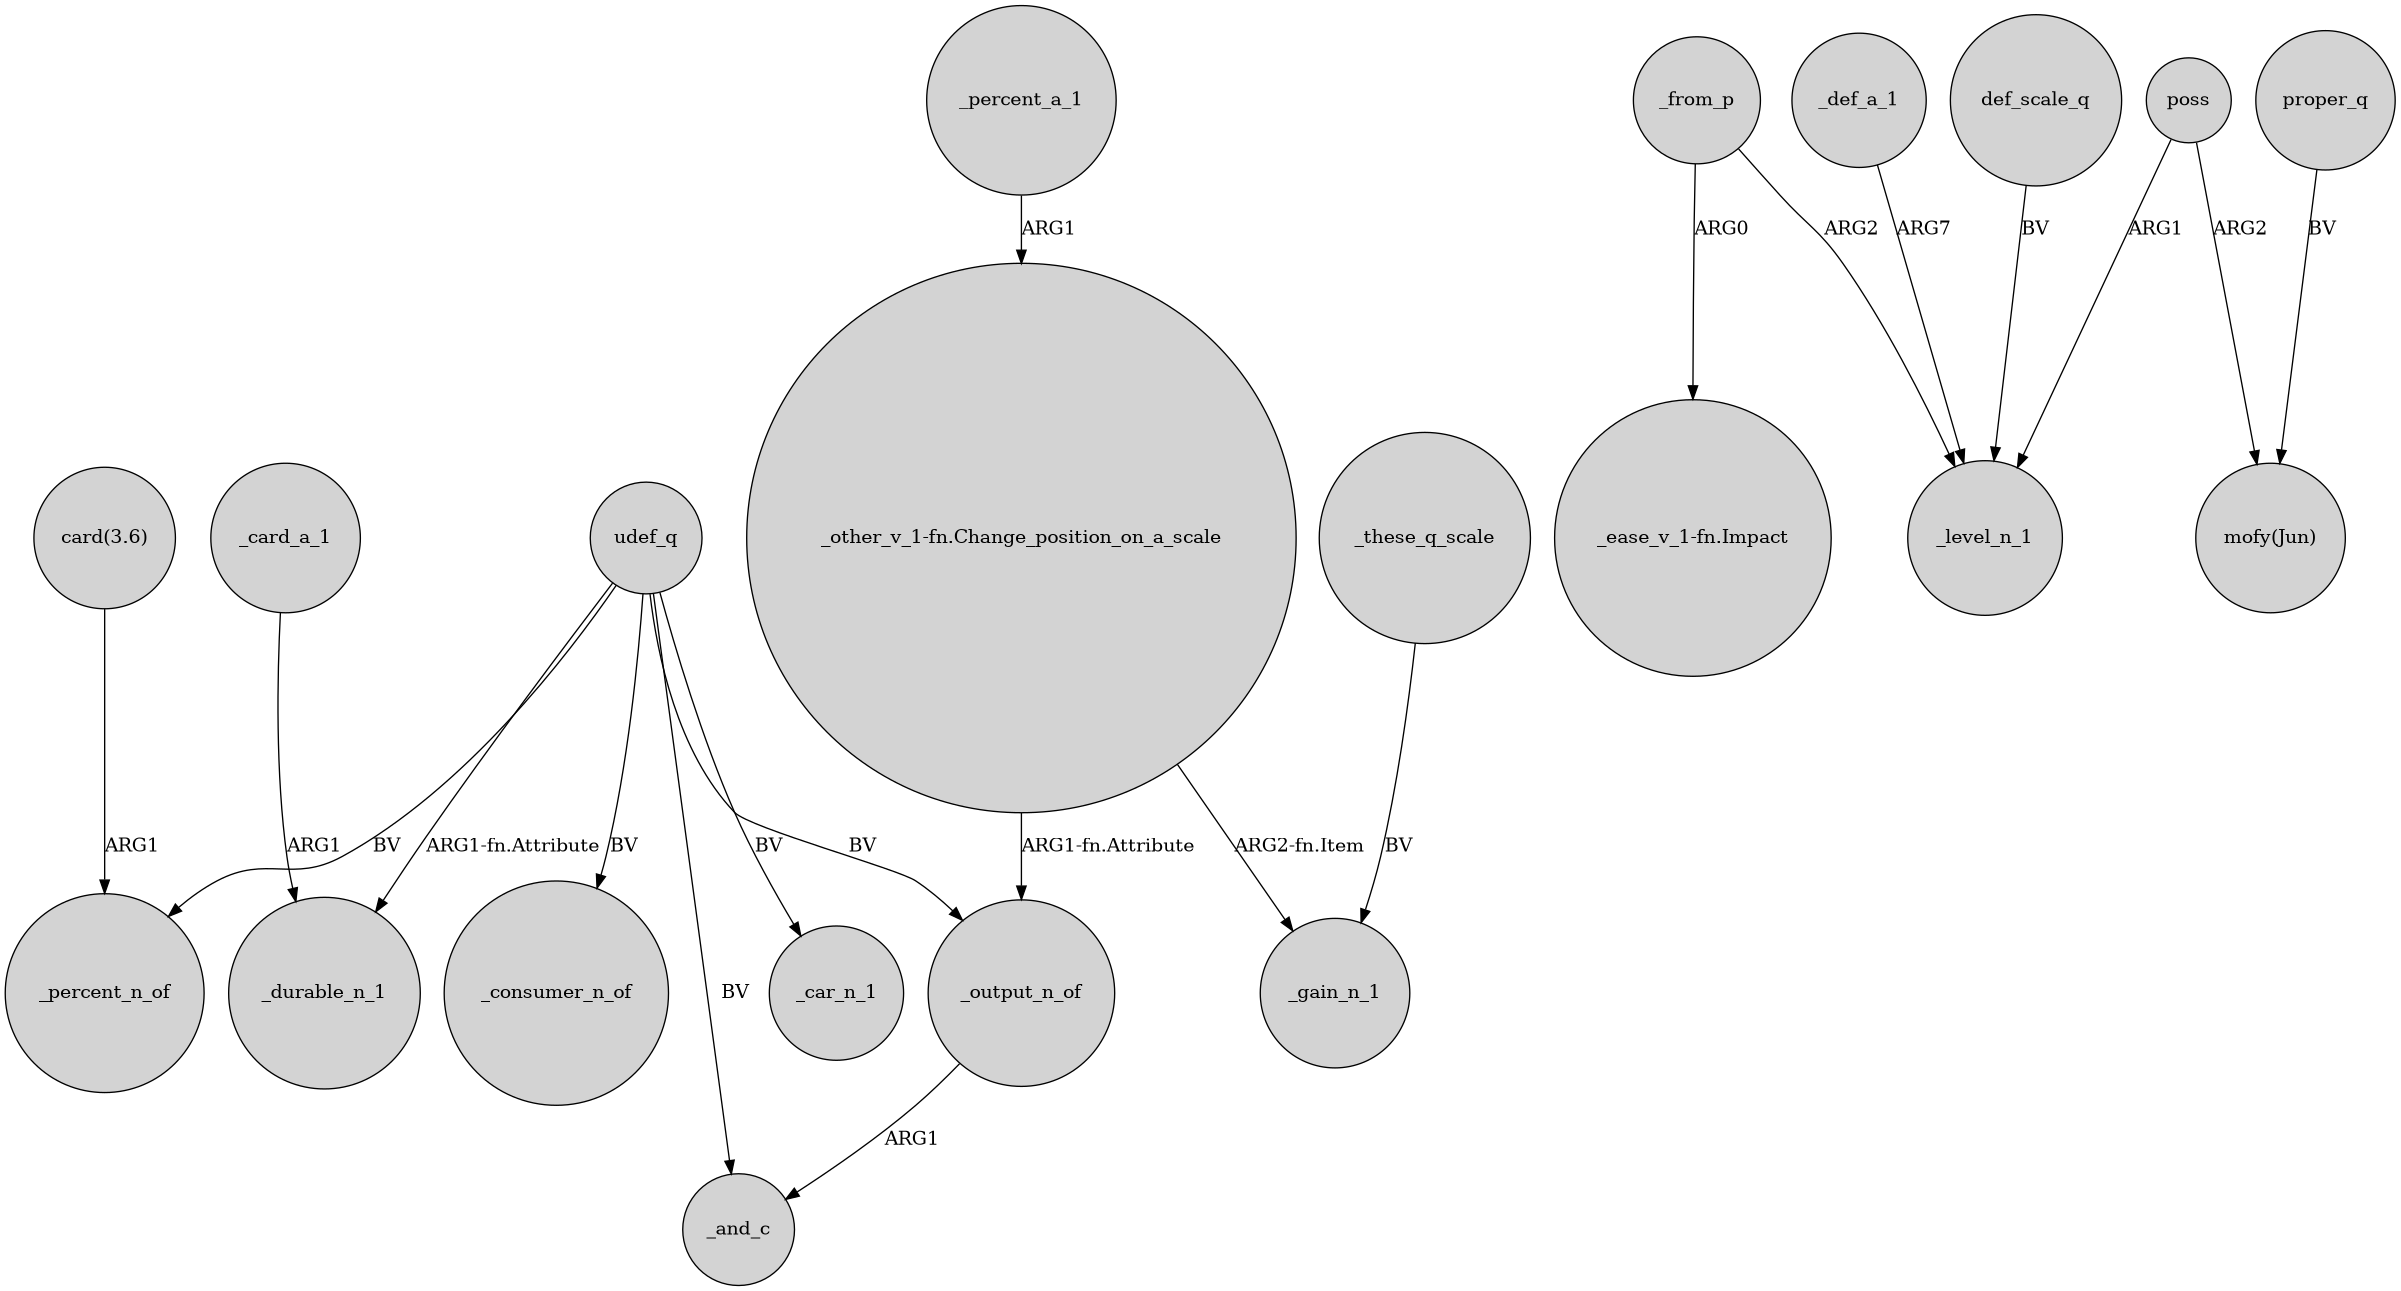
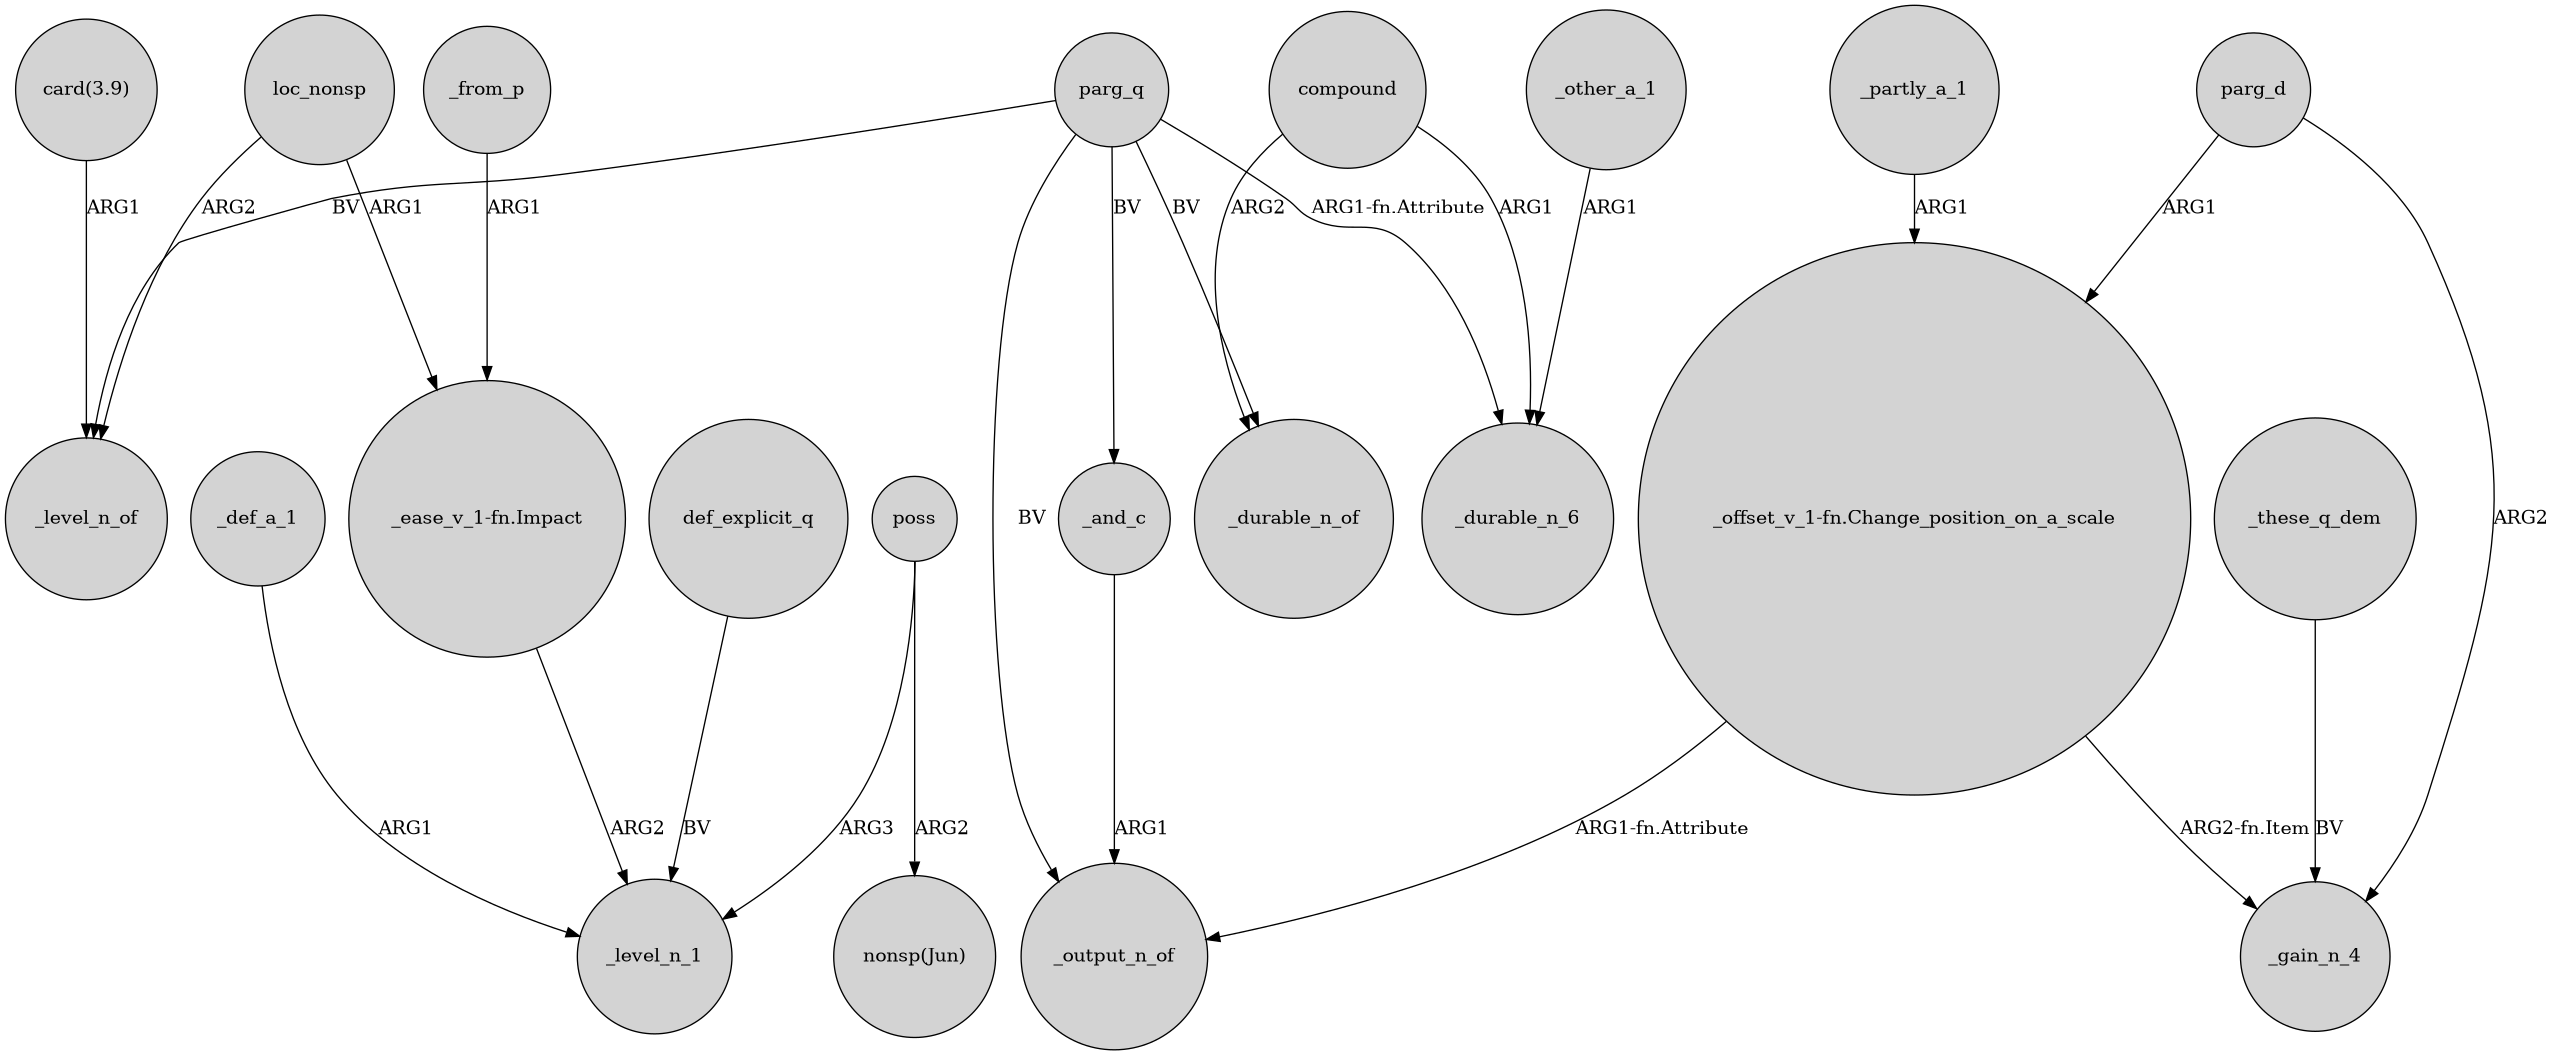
node "loc_nonsp": added
node "compound": added
node "parg_d": added
node "_percent_a_1": label "_percent_a_1" -> "_partly_a_1"
node "def_scale_q": label "def_scale_q" -> "def_explicit_q"
node "proper_q": removed
edge "_from_p" -> "_ease_v_1-fn.Impact": label "ARG0" -> "ARG1"
edge "_def_a_1" -> "_level_n_1": label "ARG7" -> "ARG1"
edge "poss" -> "_level_n_1": label "ARG1" -> "ARG3"
edge "_from_p" -> "_level_n_1": now "_ease_v_1-fn.Impact" -> "_level_n_1"
node "card(3.6)": label "card(3.6)" -> "card(3.9)"
node "_card_a_1": label "_card_a_1" -> "_other_a_1"
node "udef_q": label "udef_q" -> "parg_q"
node "_other_v_1-fn.Change_position_on_a_scale": label "_other_v_1-fn.Change_position_on_a_scale" -> "_offset_v_1-fn.Change_position_on_a_scale"
node "_these_q_scale": label "_these_q_scale" -> "_these_q_dem"
node "mofy(Jun)": label "mofy(Jun)" -> "nonsp(Jun)"
node "_percent_n_of": label "_percent_n_of" -> "_level_n_of"
node "_durable_n_1": label "_durable_n_1" -> "_durable_n_6"
node "_consumer_n_of": label "_consumer_n_of" -> "_durable_n_of"
node "_car_n_1": removed
node "_gain_n_1": label "_gain_n_1" -> "_gain_n_4"
edge "_output_n_of" -> "_and_c": reversed
